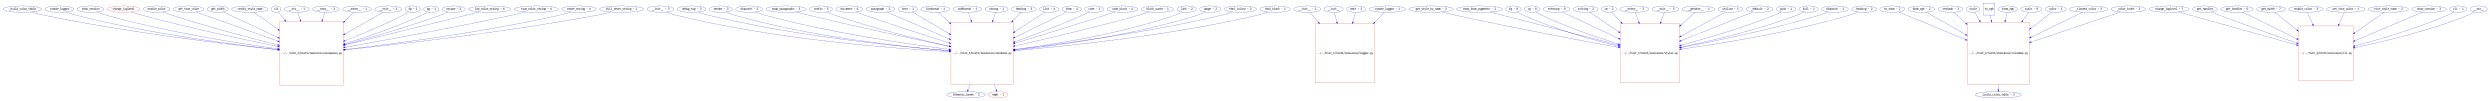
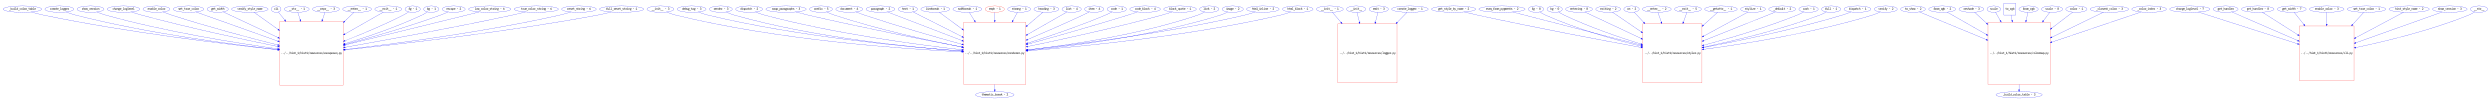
node "change_loglevel": color red -> blue
node "heading - 2": label "heading - 2" -> "verify - 2"
node "cli - 1": removed
edge "../../hist_1/hist1/resources/renderer.py" -> "emph - 1": reversed
